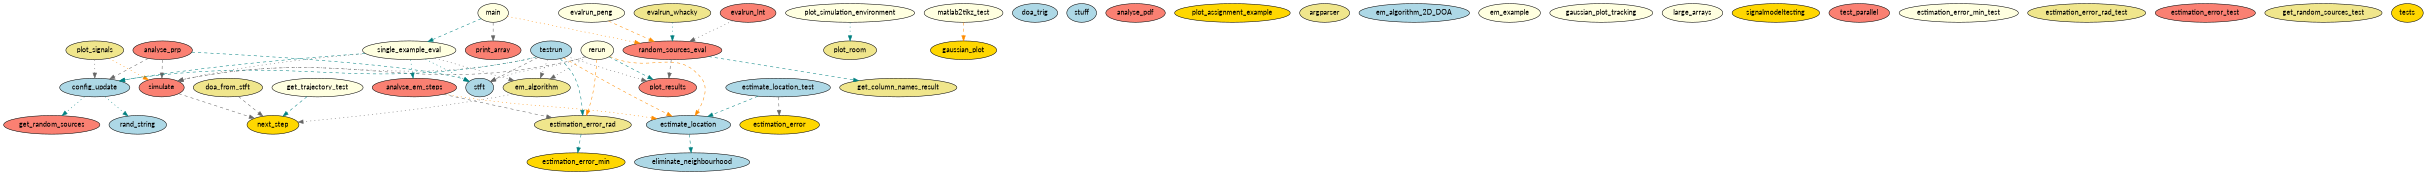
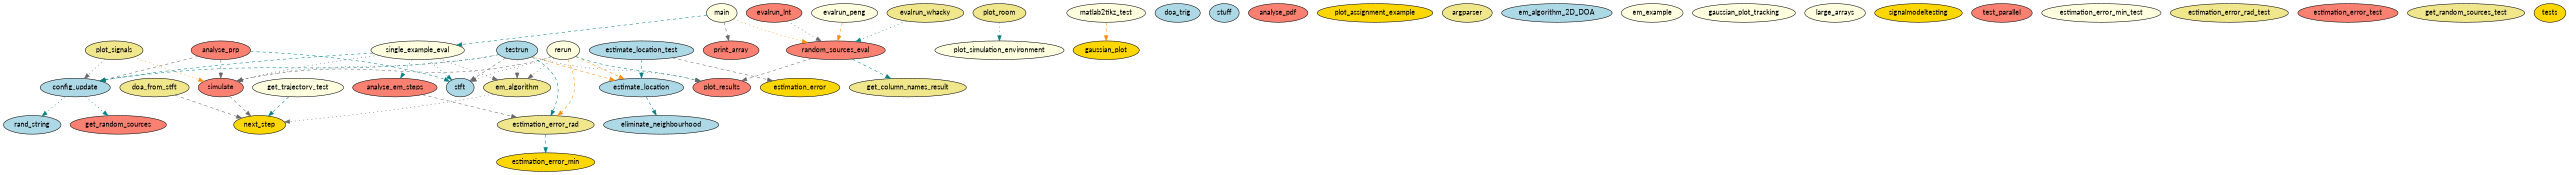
edge "plot_simulation_environment" -> "plot_room": reversed
edge "analyse_em_steps" -> "estimate_location": removed
